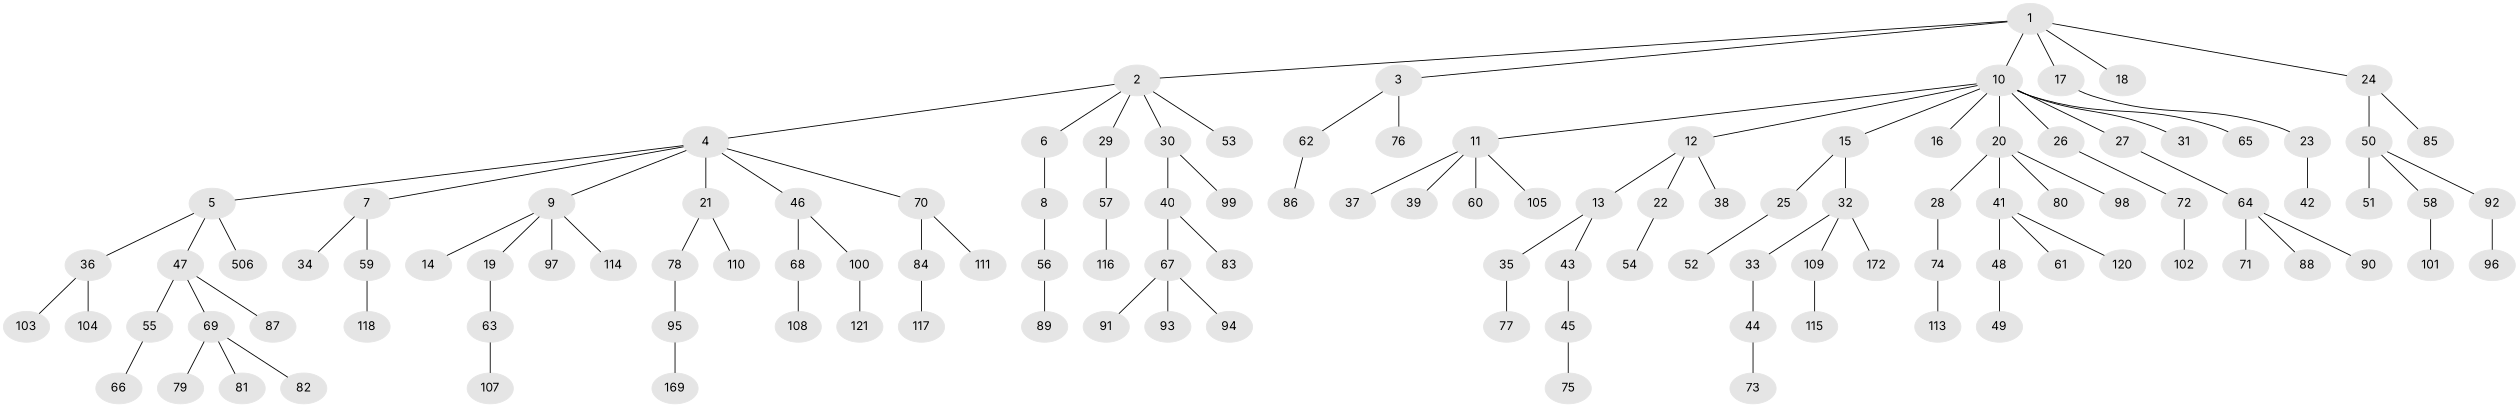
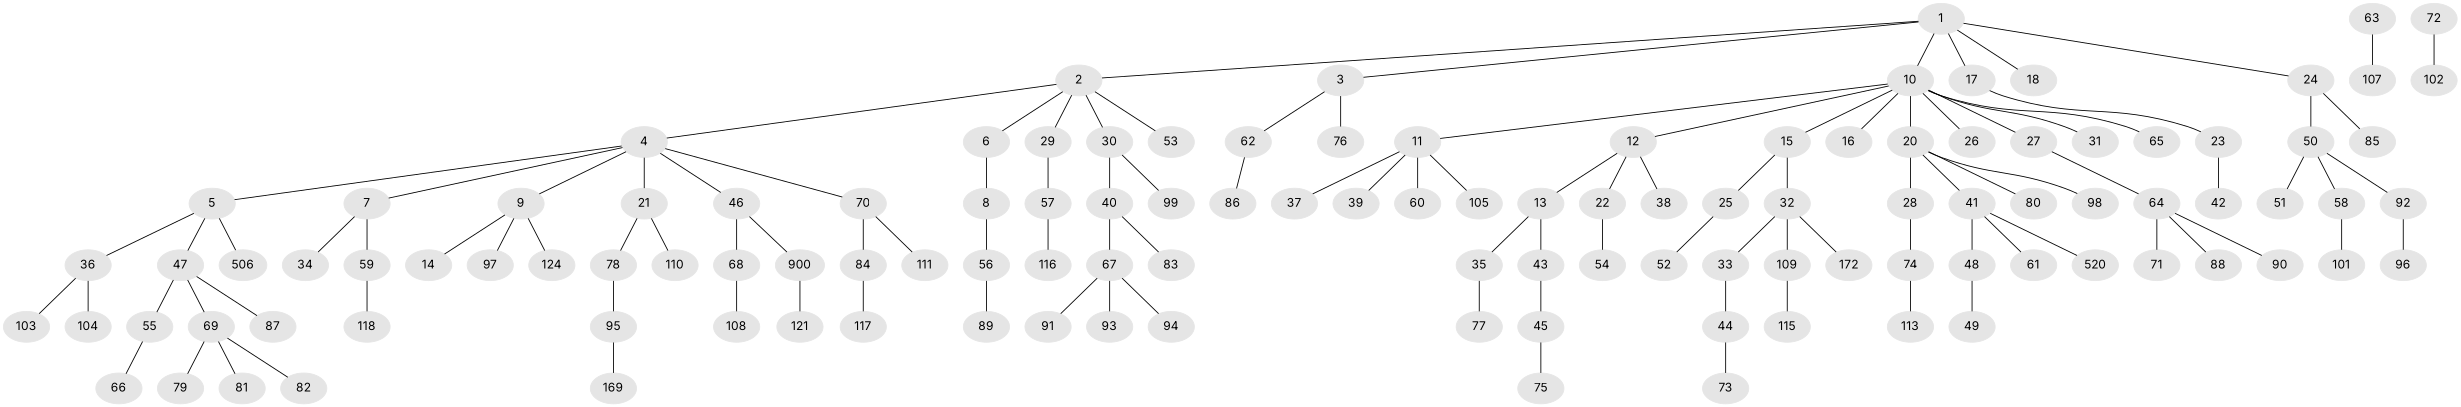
edge "26" -- "72": removed
node "19": removed
node "114": label "114" -> "124"
node "100": label "100" -> "900"
node "120": label "120" -> "520"
